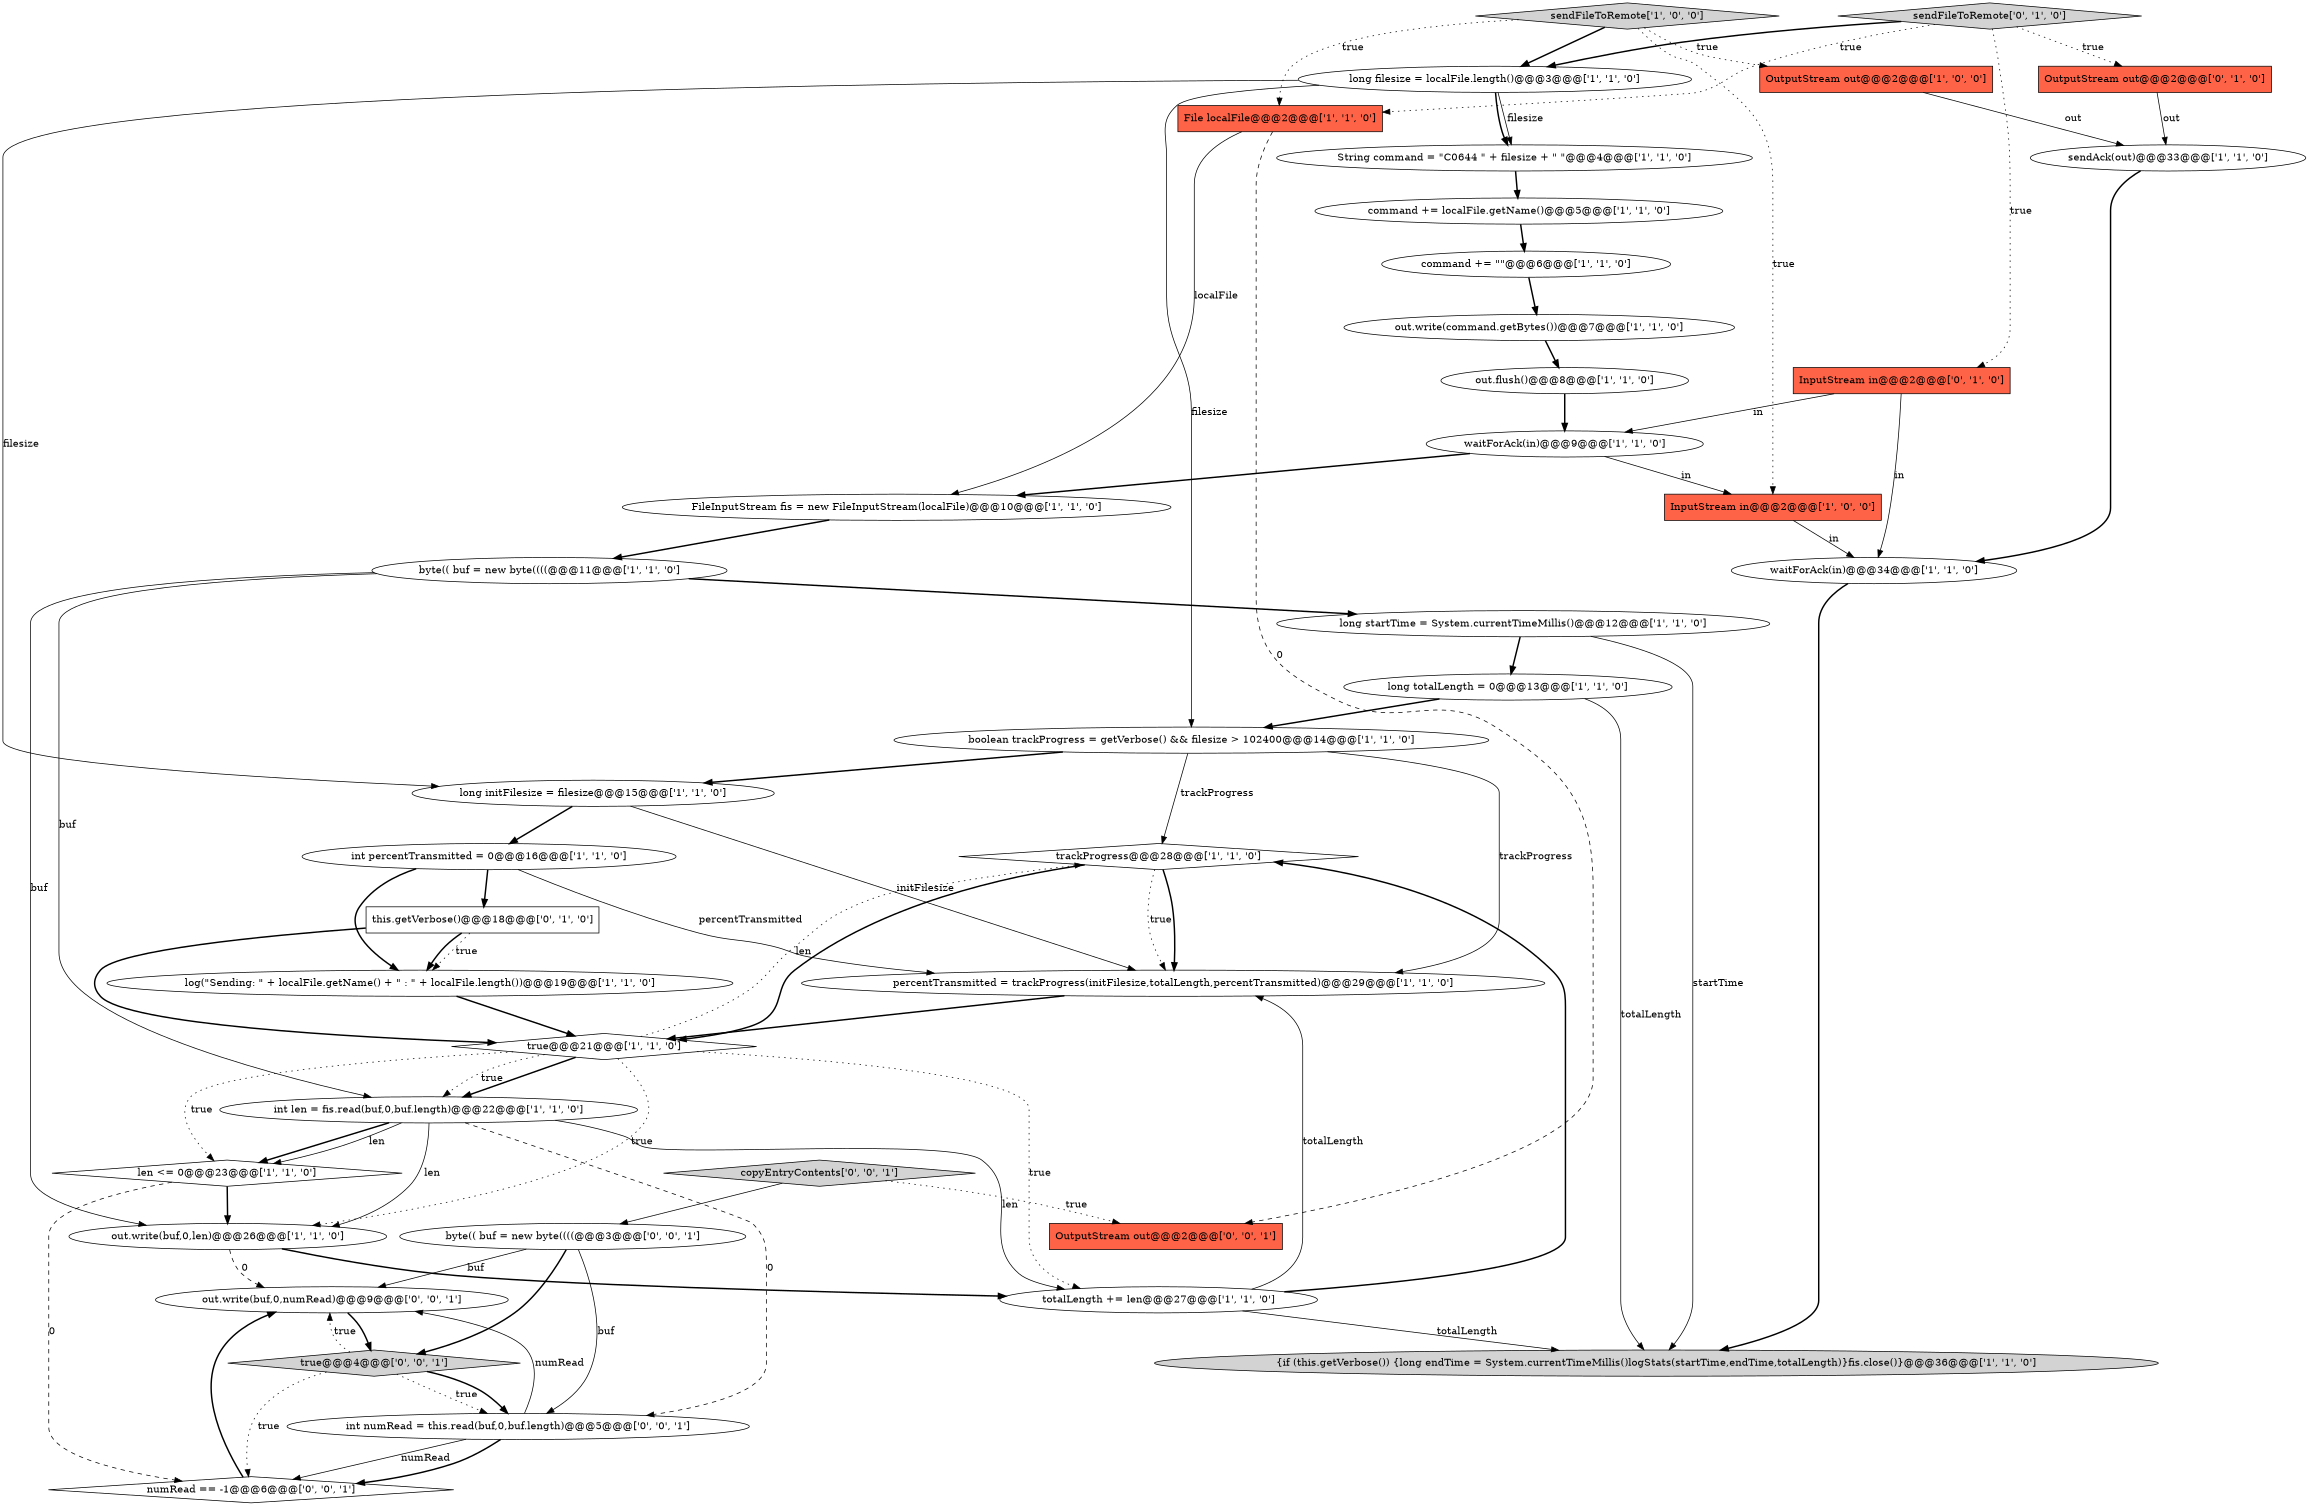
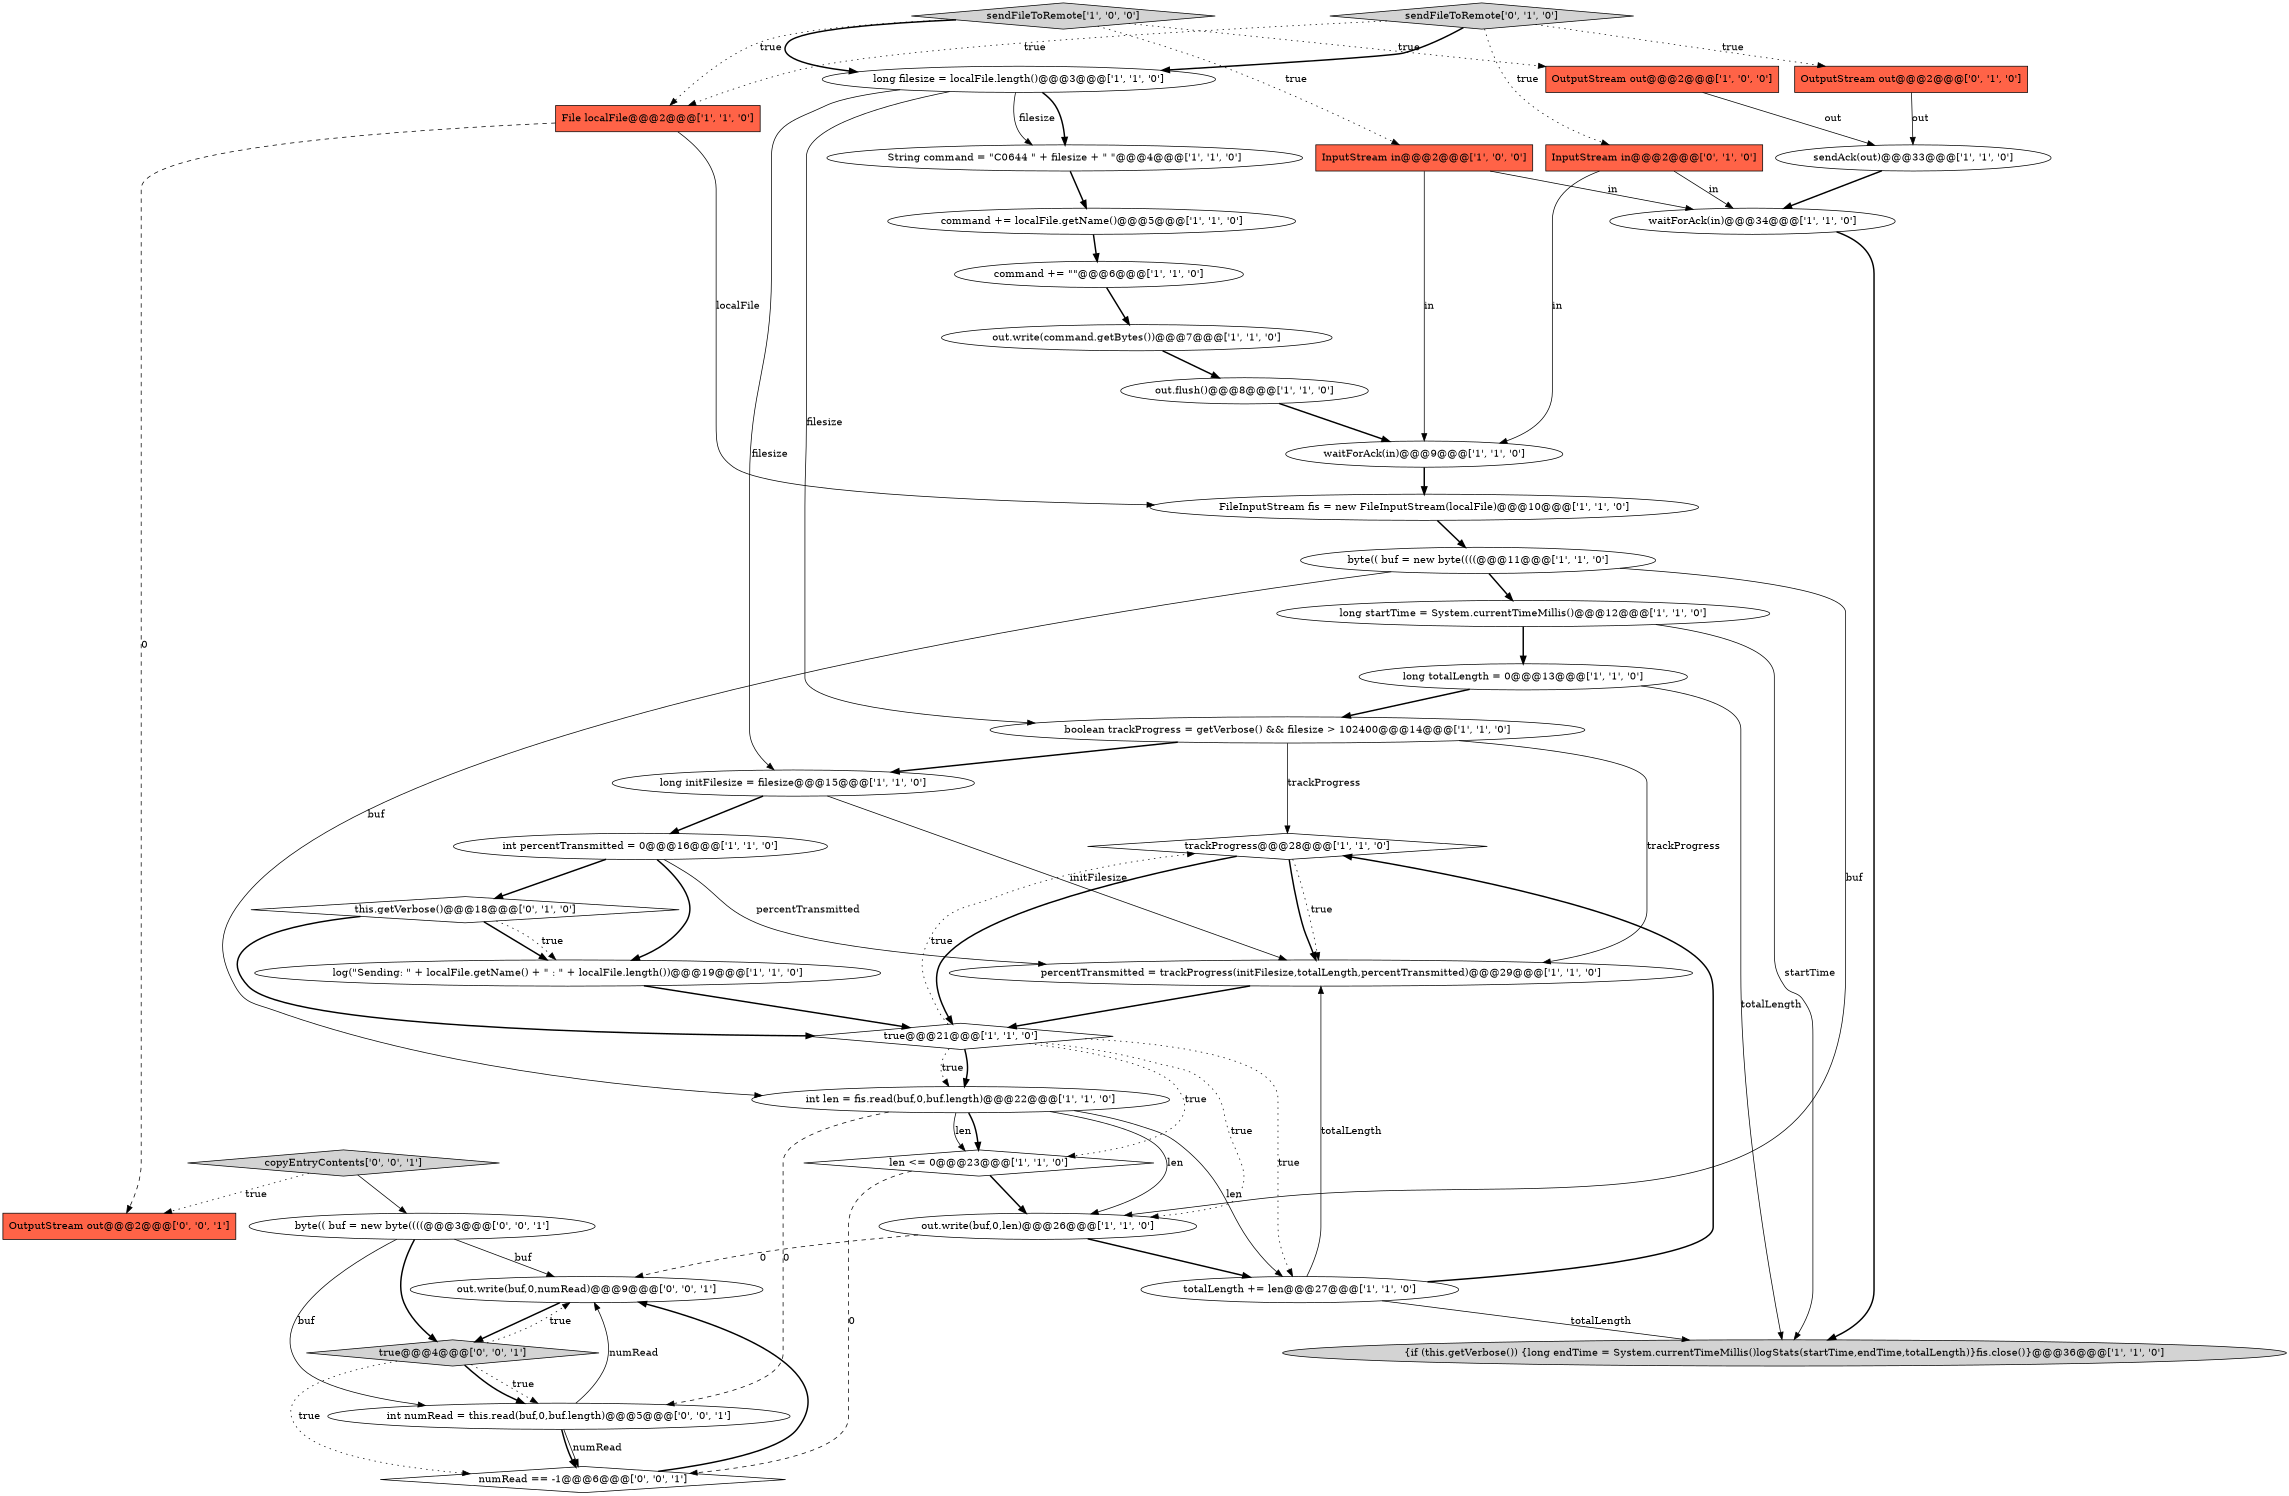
edge "waitForAck(in)@@@9@@@['1', '1', '0']" -> "InputStream in@@@2@@@['1', '0', '0']": reversed
node "this.getVerbose()@@@18@@@['0', '1', '0']": shape box -> diamond
edge "true@@@21@@@['1', '1', '0']" -> "trackProgress@@@28@@@['1', '1', '0']": label "len" -> "true"
